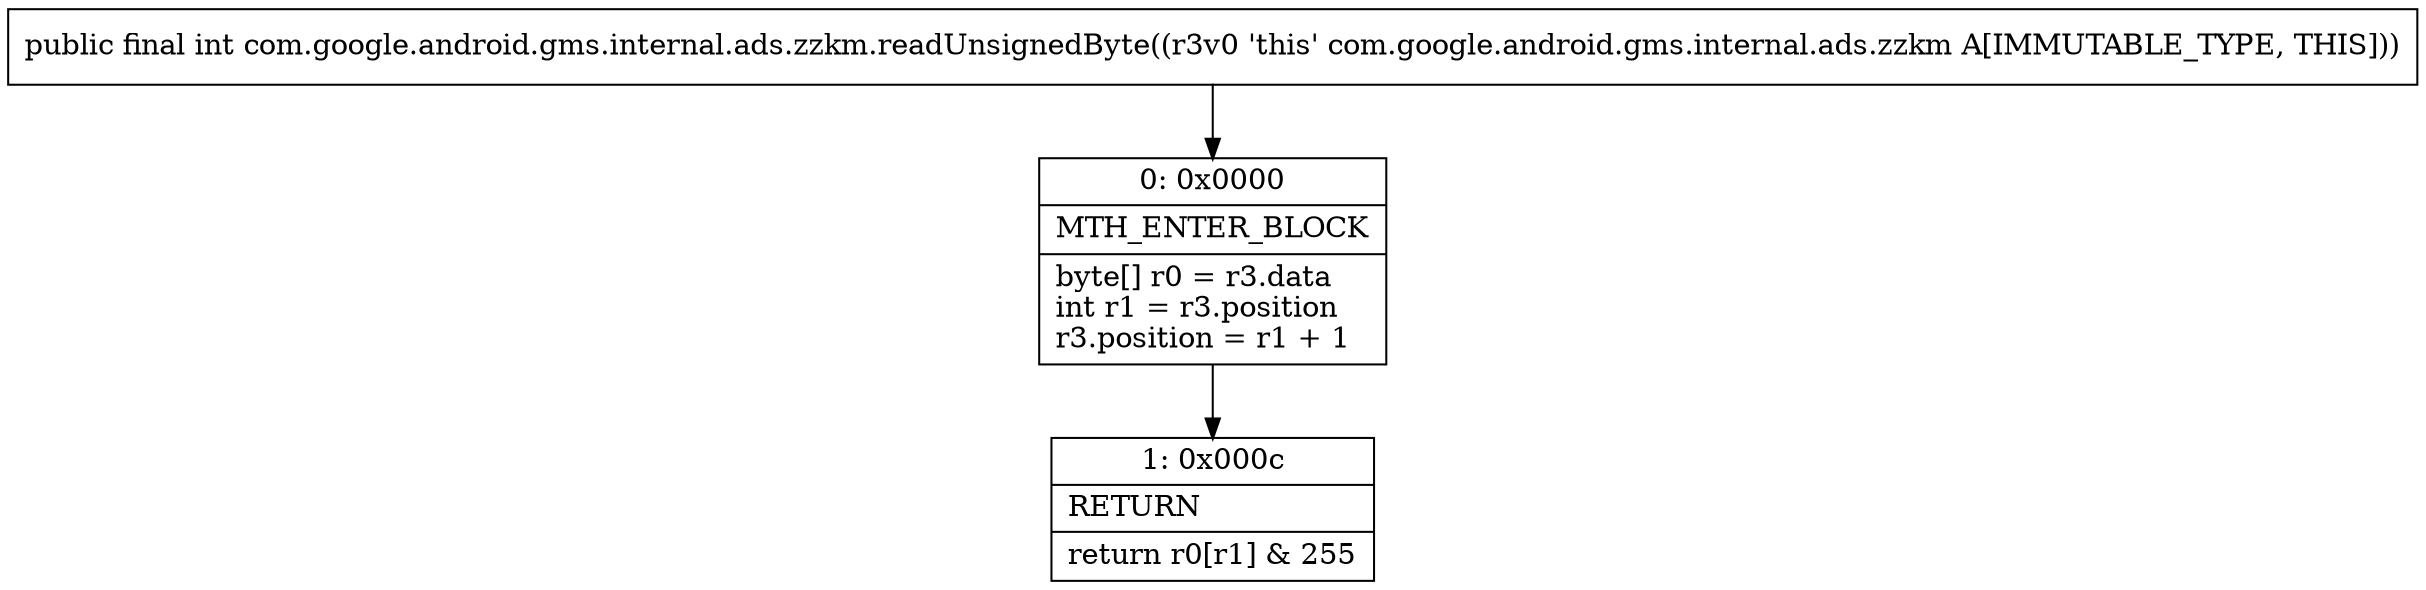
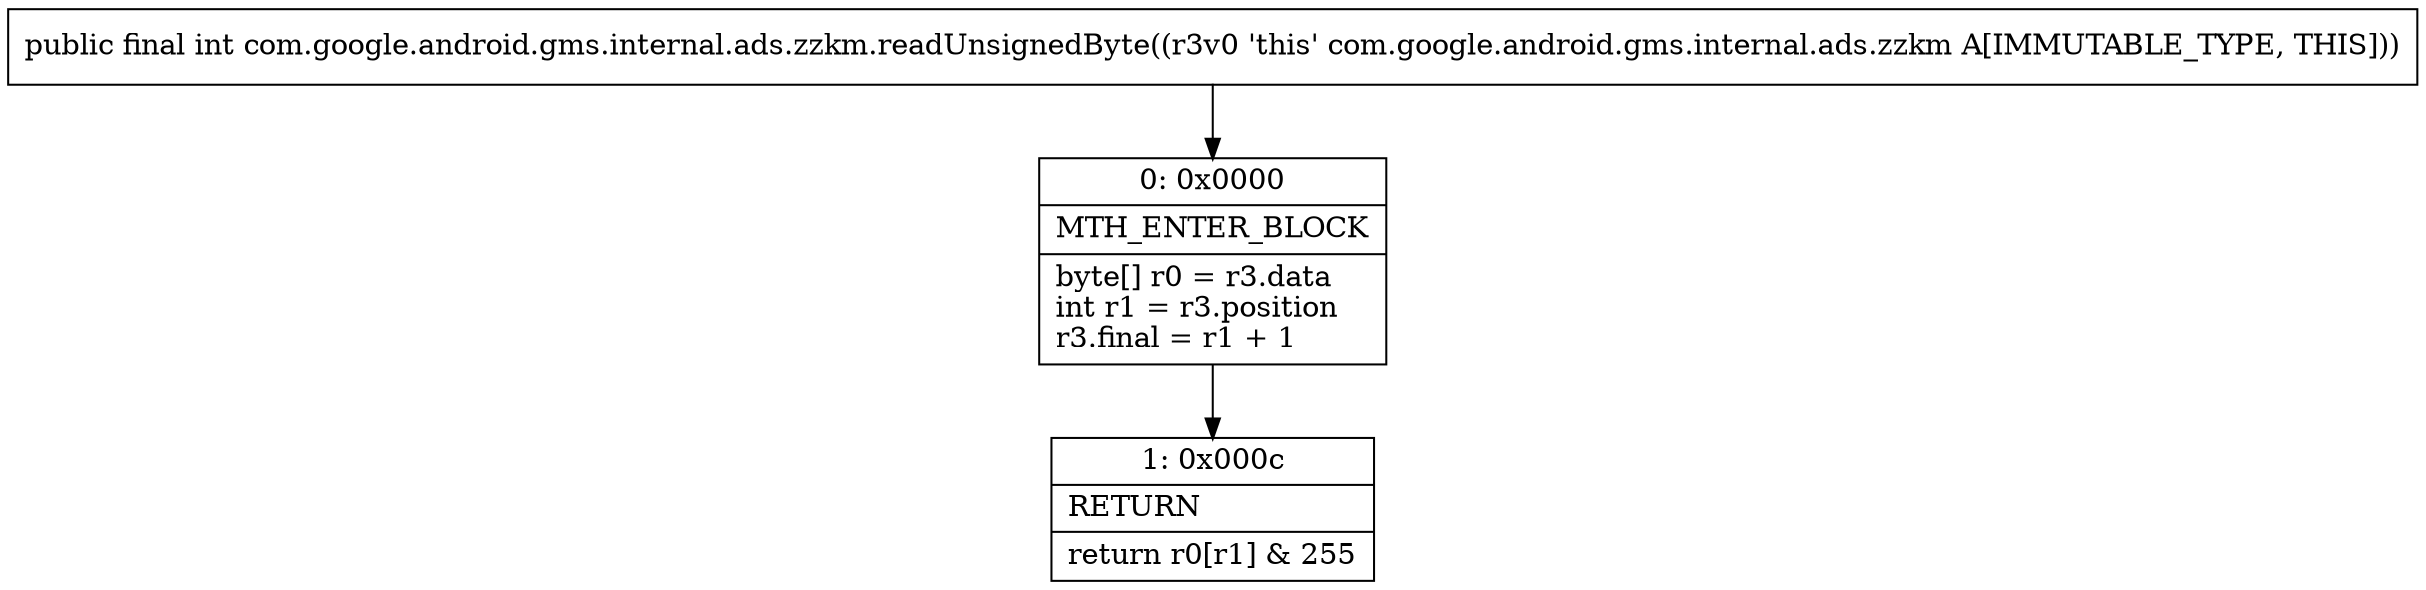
node "0: 0x0000": text "r3.position = r1 + 1" -> "r3.final = r1 + 1"
